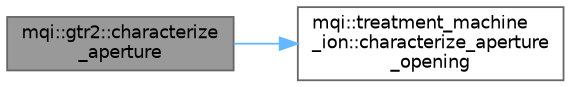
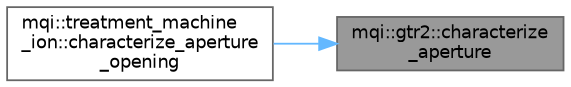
edge "mqi::gtr2::characterize _aperture" -> "mqi::treatment_machine _ion::characterize_aperture _opening": reversed
